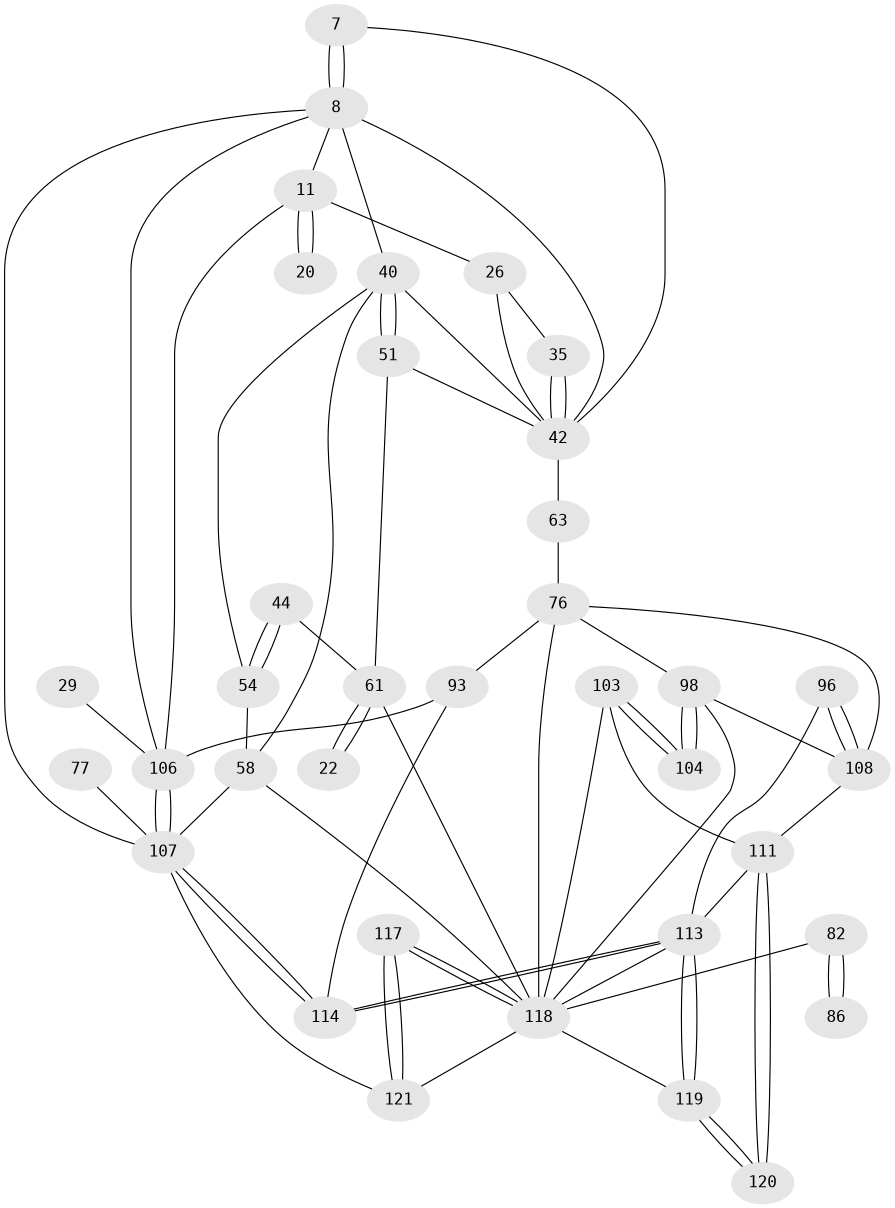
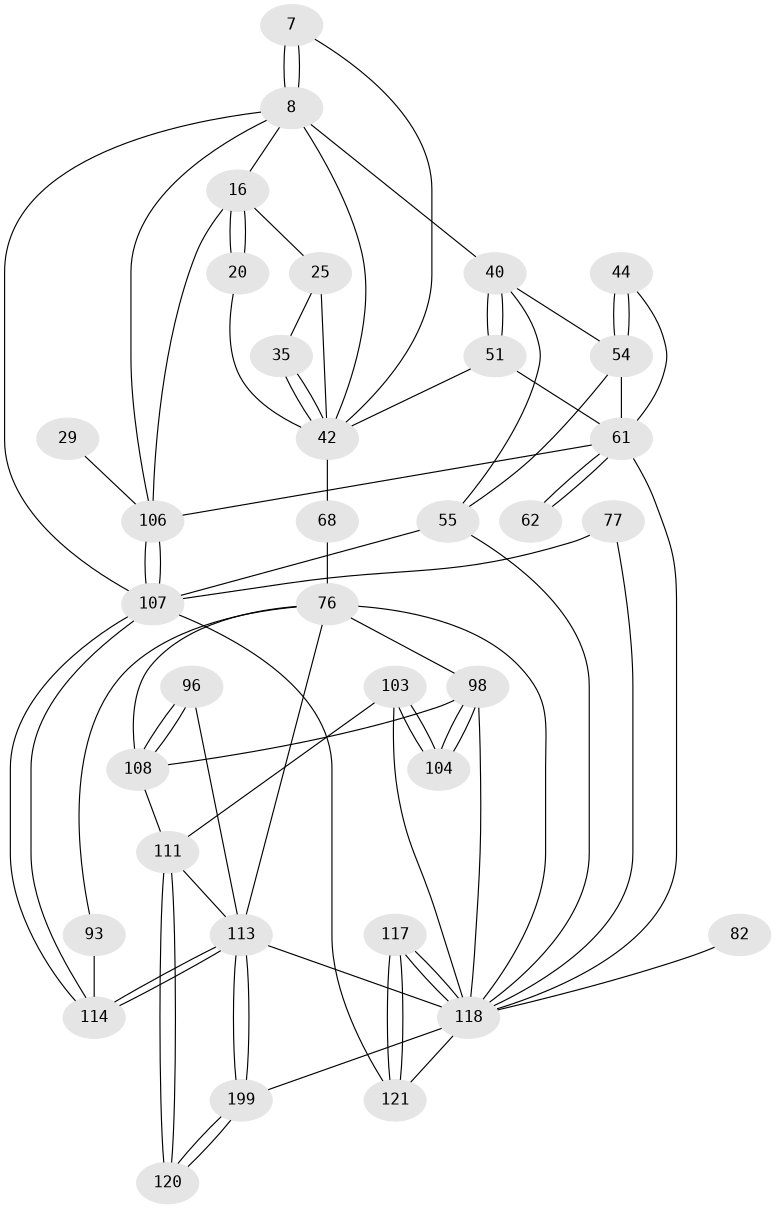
node "11": label "11" -> "16"
node "26": label "26" -> "25"
edge "40" -- "42": now "20" -- "42"
edge "54" -- "61": added
node "63": label "63" -> "68"
edge "93" -- "106": now "61" -- "106"
edge "76" -- "113": added
node "58": label "58" -> "55"
node "22": label "22" -> "62"
edge "77" -- "118": added
node "86": removed
node "119": label "119" -> "199"
